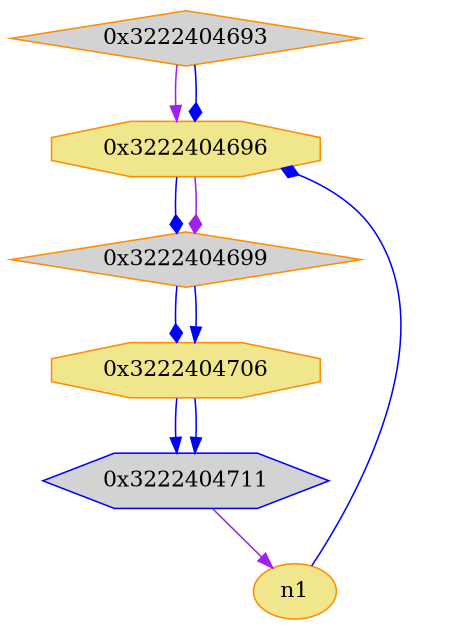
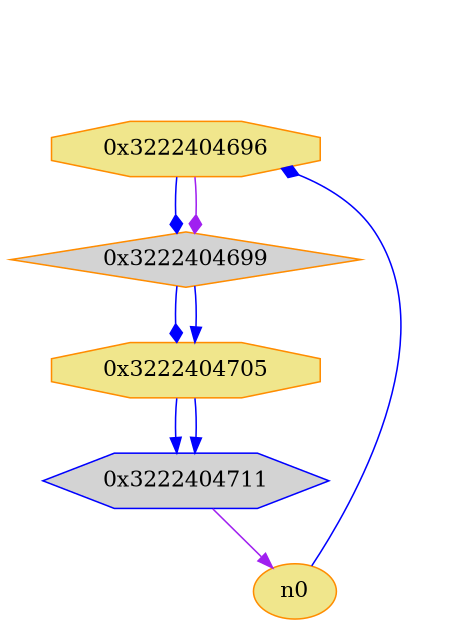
node "0x3222404693": removed
node "0x3222404706": label "0x3222404706" -> "0x3222404705"
node "n1": label "n1" -> "n0"
